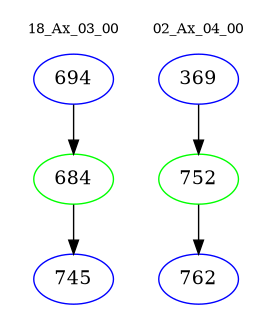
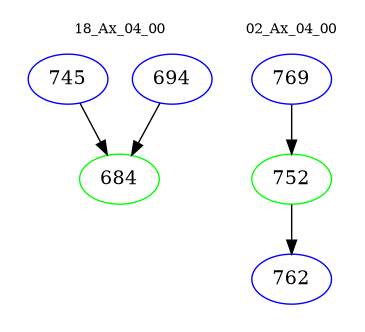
cluster "18_Ax_03_00": label "18_Ax_03_00" -> "18_Ax_04_00"
node "369": label "369" -> "769"
edge "684" -> "745": reversed
